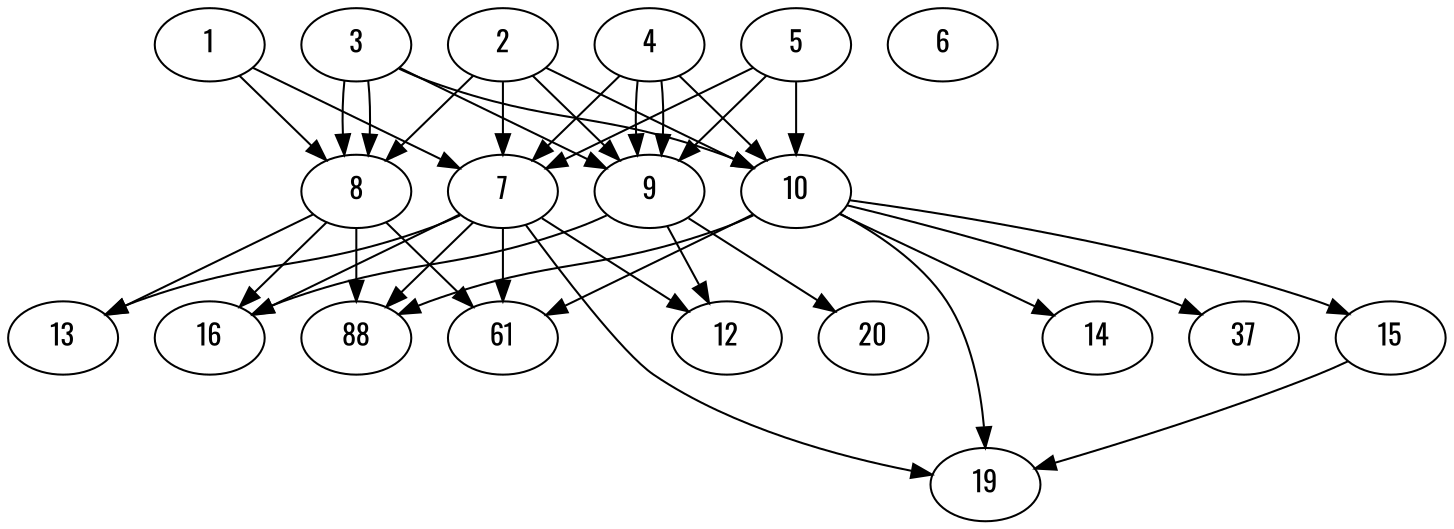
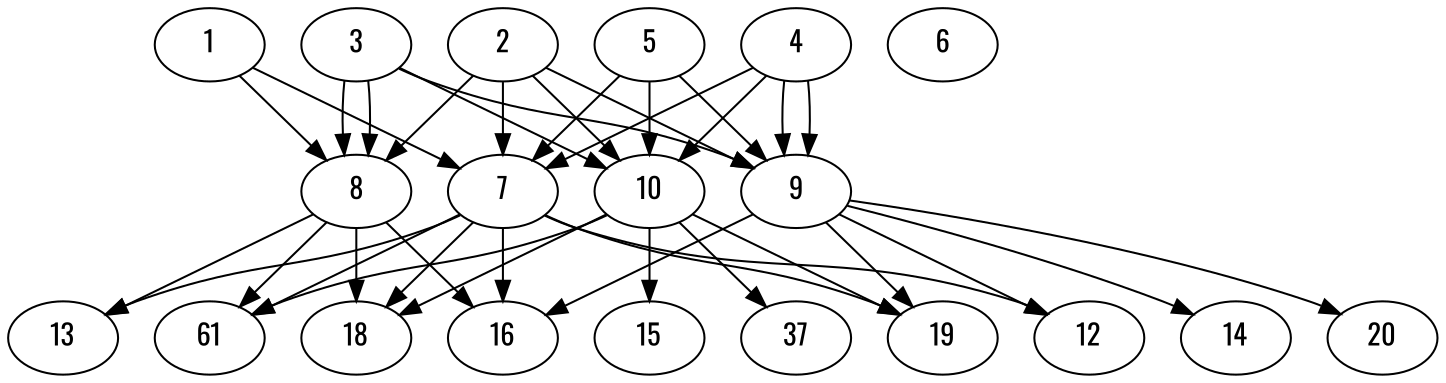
edge "10" -> "14": now "9" -> "14"
node "88": label "88" -> "18"
edge "15" -> "19": now "9" -> "19"
